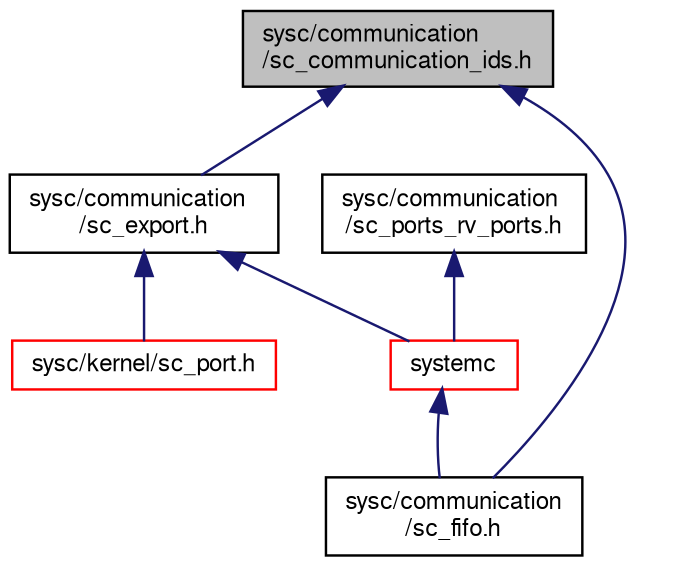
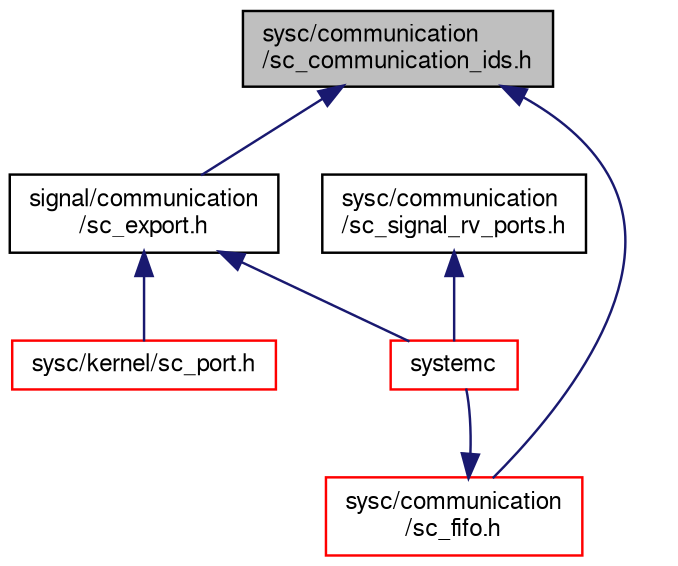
node "sysc/communication /sc_export.h": label "sysc/communication /sc_export.h" -> "signal/communication /sc_export.h"
node "sysc/communication /sc_ports_rv_ports.h": label "sysc/communication /sc_ports_rv_ports.h" -> "sysc/communication /sc_signal_rv_ports.h"
edge "sysc/communication /sc_fifo.h" -> "systemc": reversed
node "sysc/communication /sc_fifo.h": color black -> red
